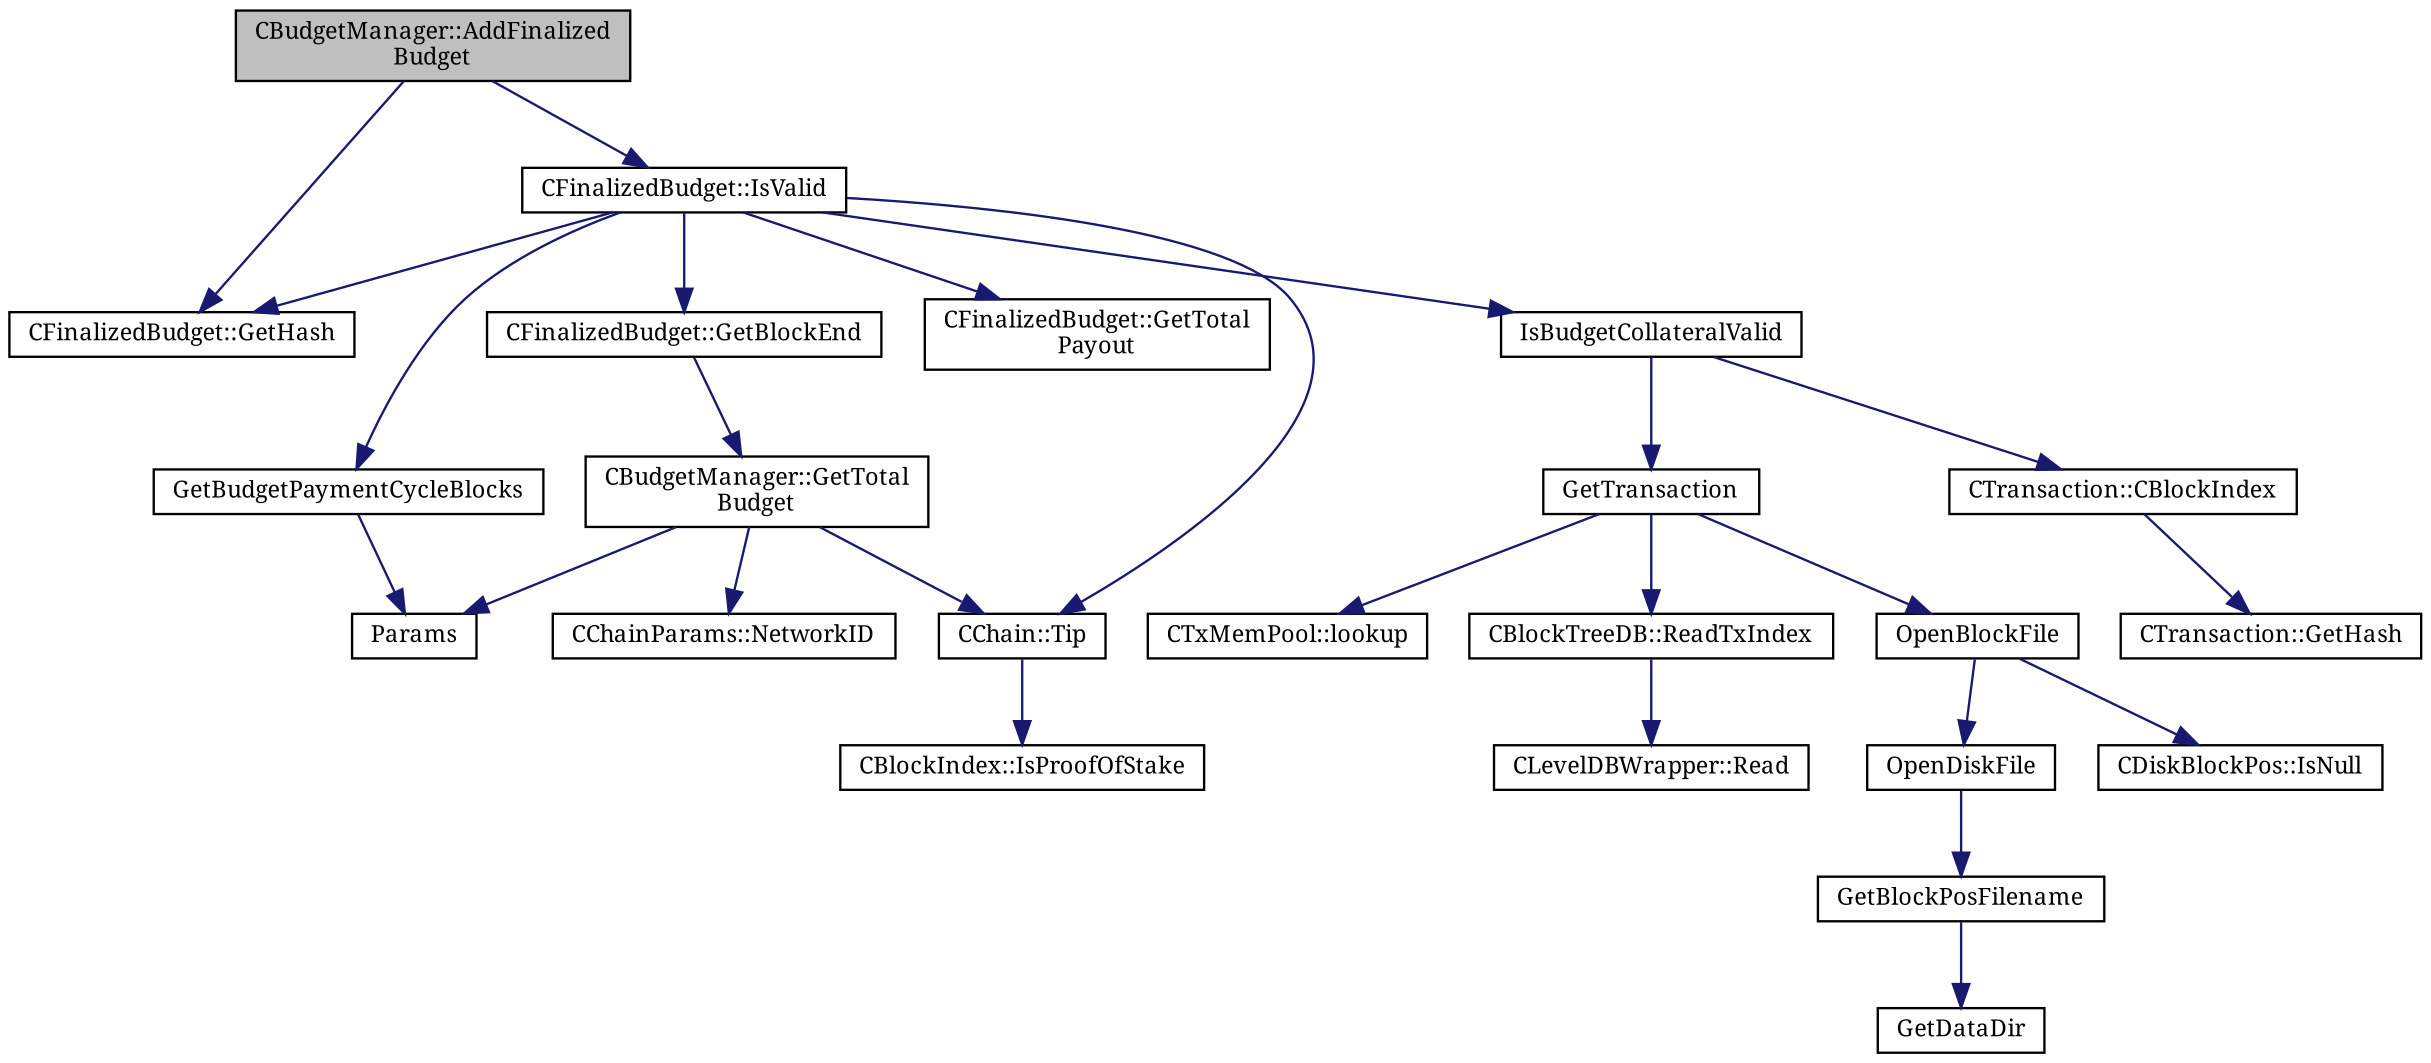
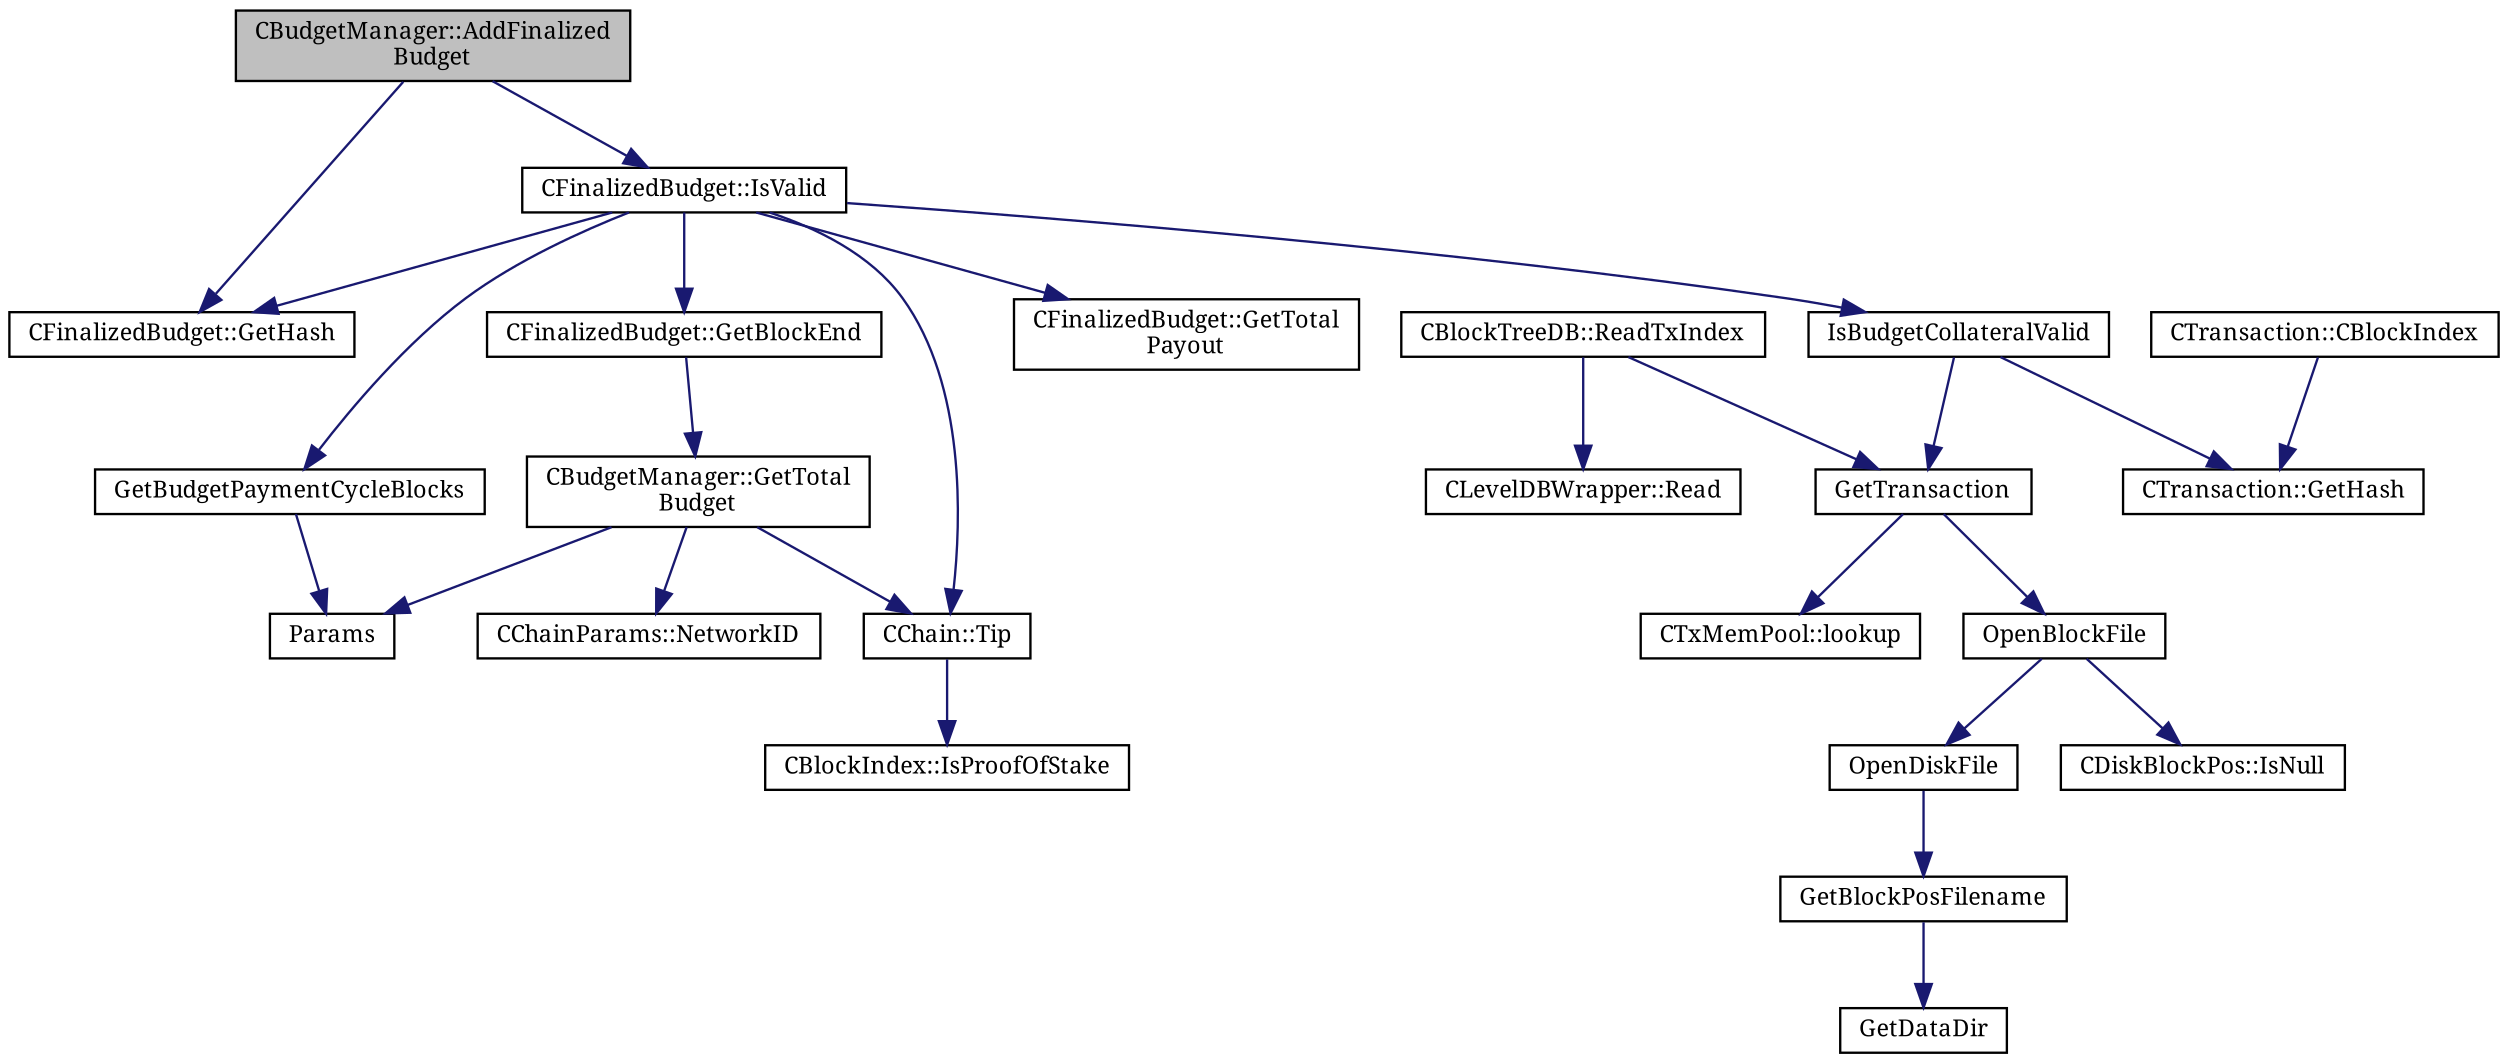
edge "IsBudgetCollateralValid" -> "CTransaction::CBlockIndex": now "IsBudgetCollateralValid" -> "CTransaction::GetHash"
edge "GetTransaction" -> "CBlockTreeDB::ReadTxIndex": reversed
